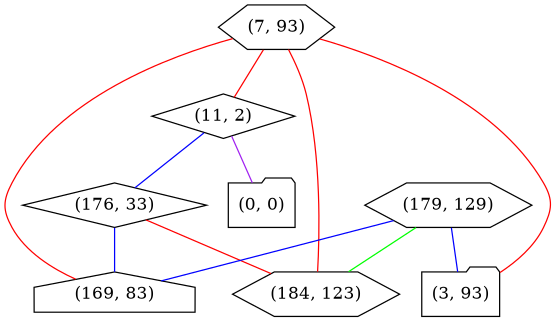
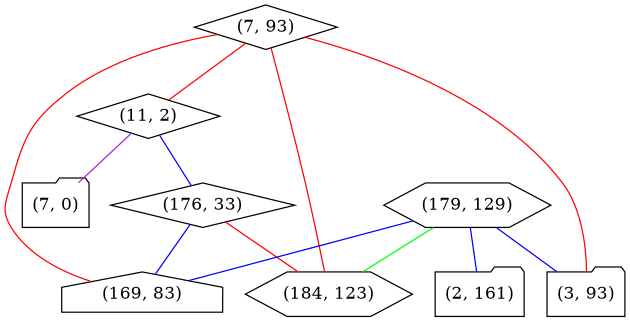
node "(7, 93)": shape hexagon -> diamond
node "(0, 0)": label "(0, 0)" -> "(7, 0)"
node "(2, 161)": added
